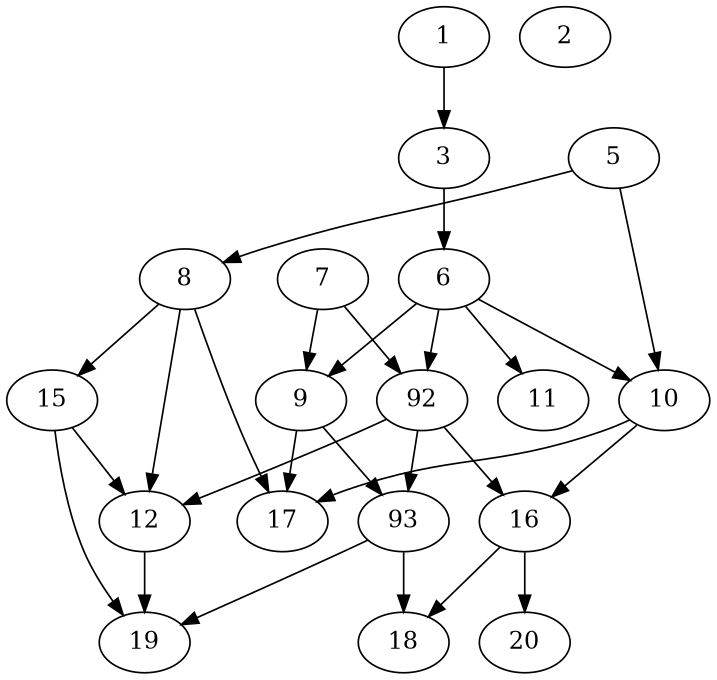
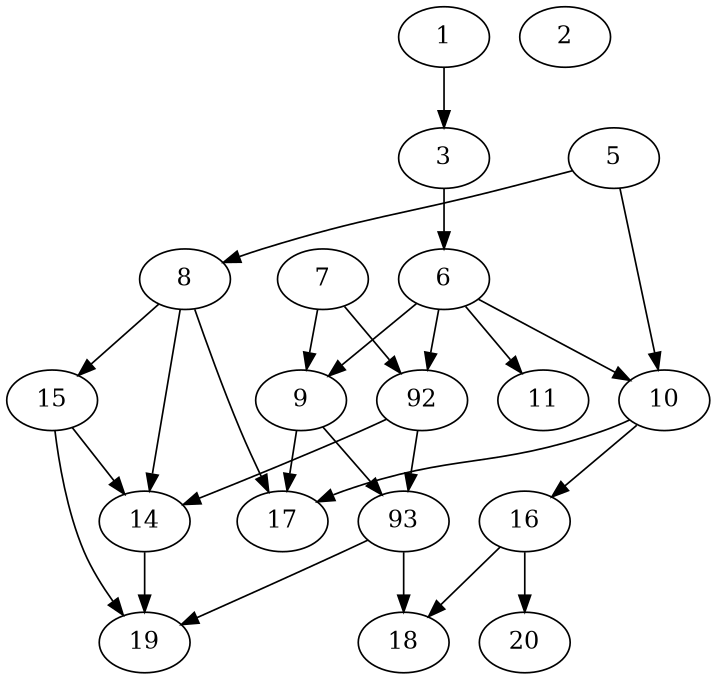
edge "92" -> "16": removed
node "12": label "12" -> "14"
